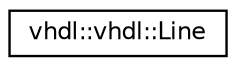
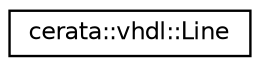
node "vhdl::vhdl::Line": label "vhdl::vhdl::Line" -> "cerata::vhdl::Line"
